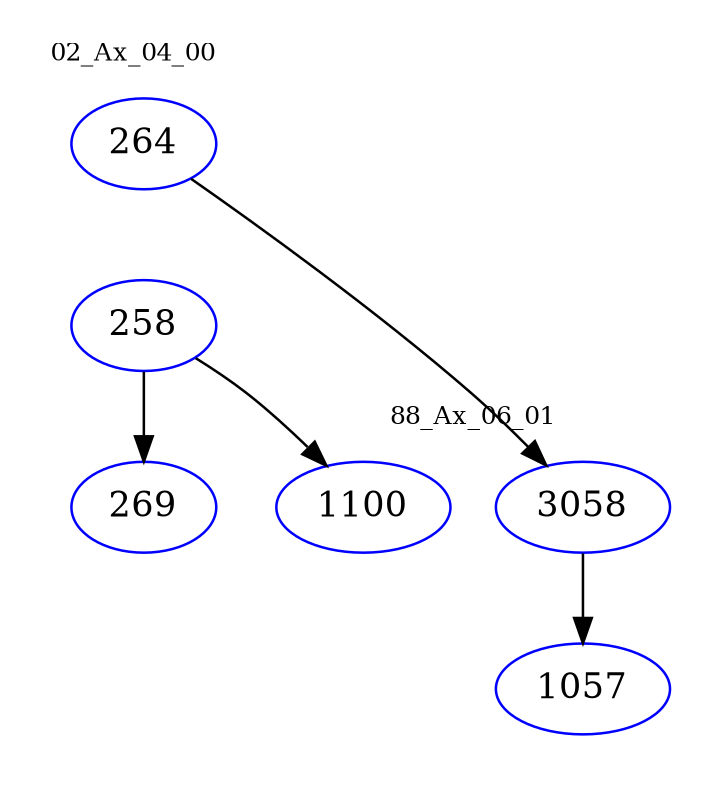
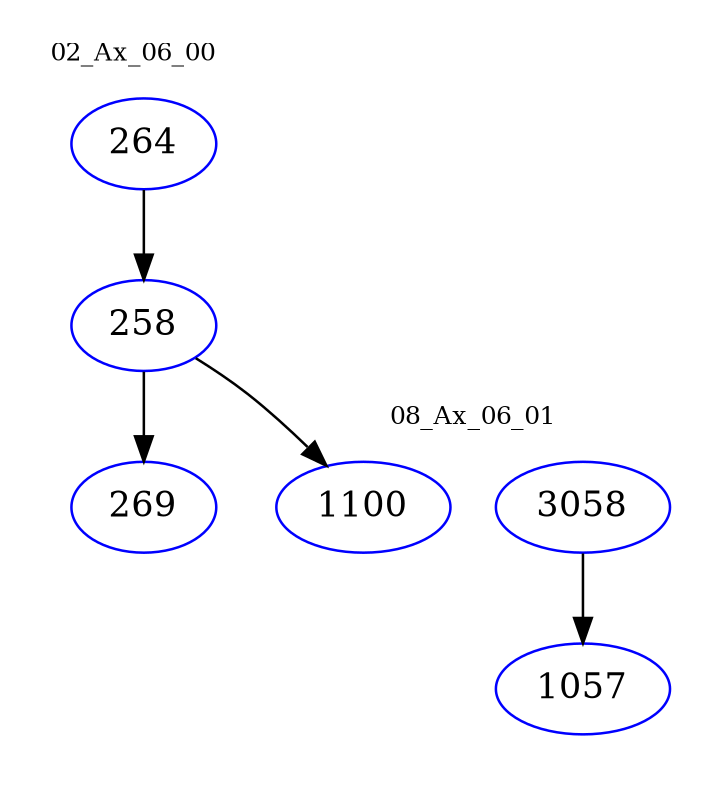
cluster "02_Ax_04_00": label "02_Ax_04_00" -> "02_Ax_06_00"
edge "264" -> "3058": now "264" -> "258"
cluster "88_Ax_06_01": label "88_Ax_06_01" -> "08_Ax_06_01"
